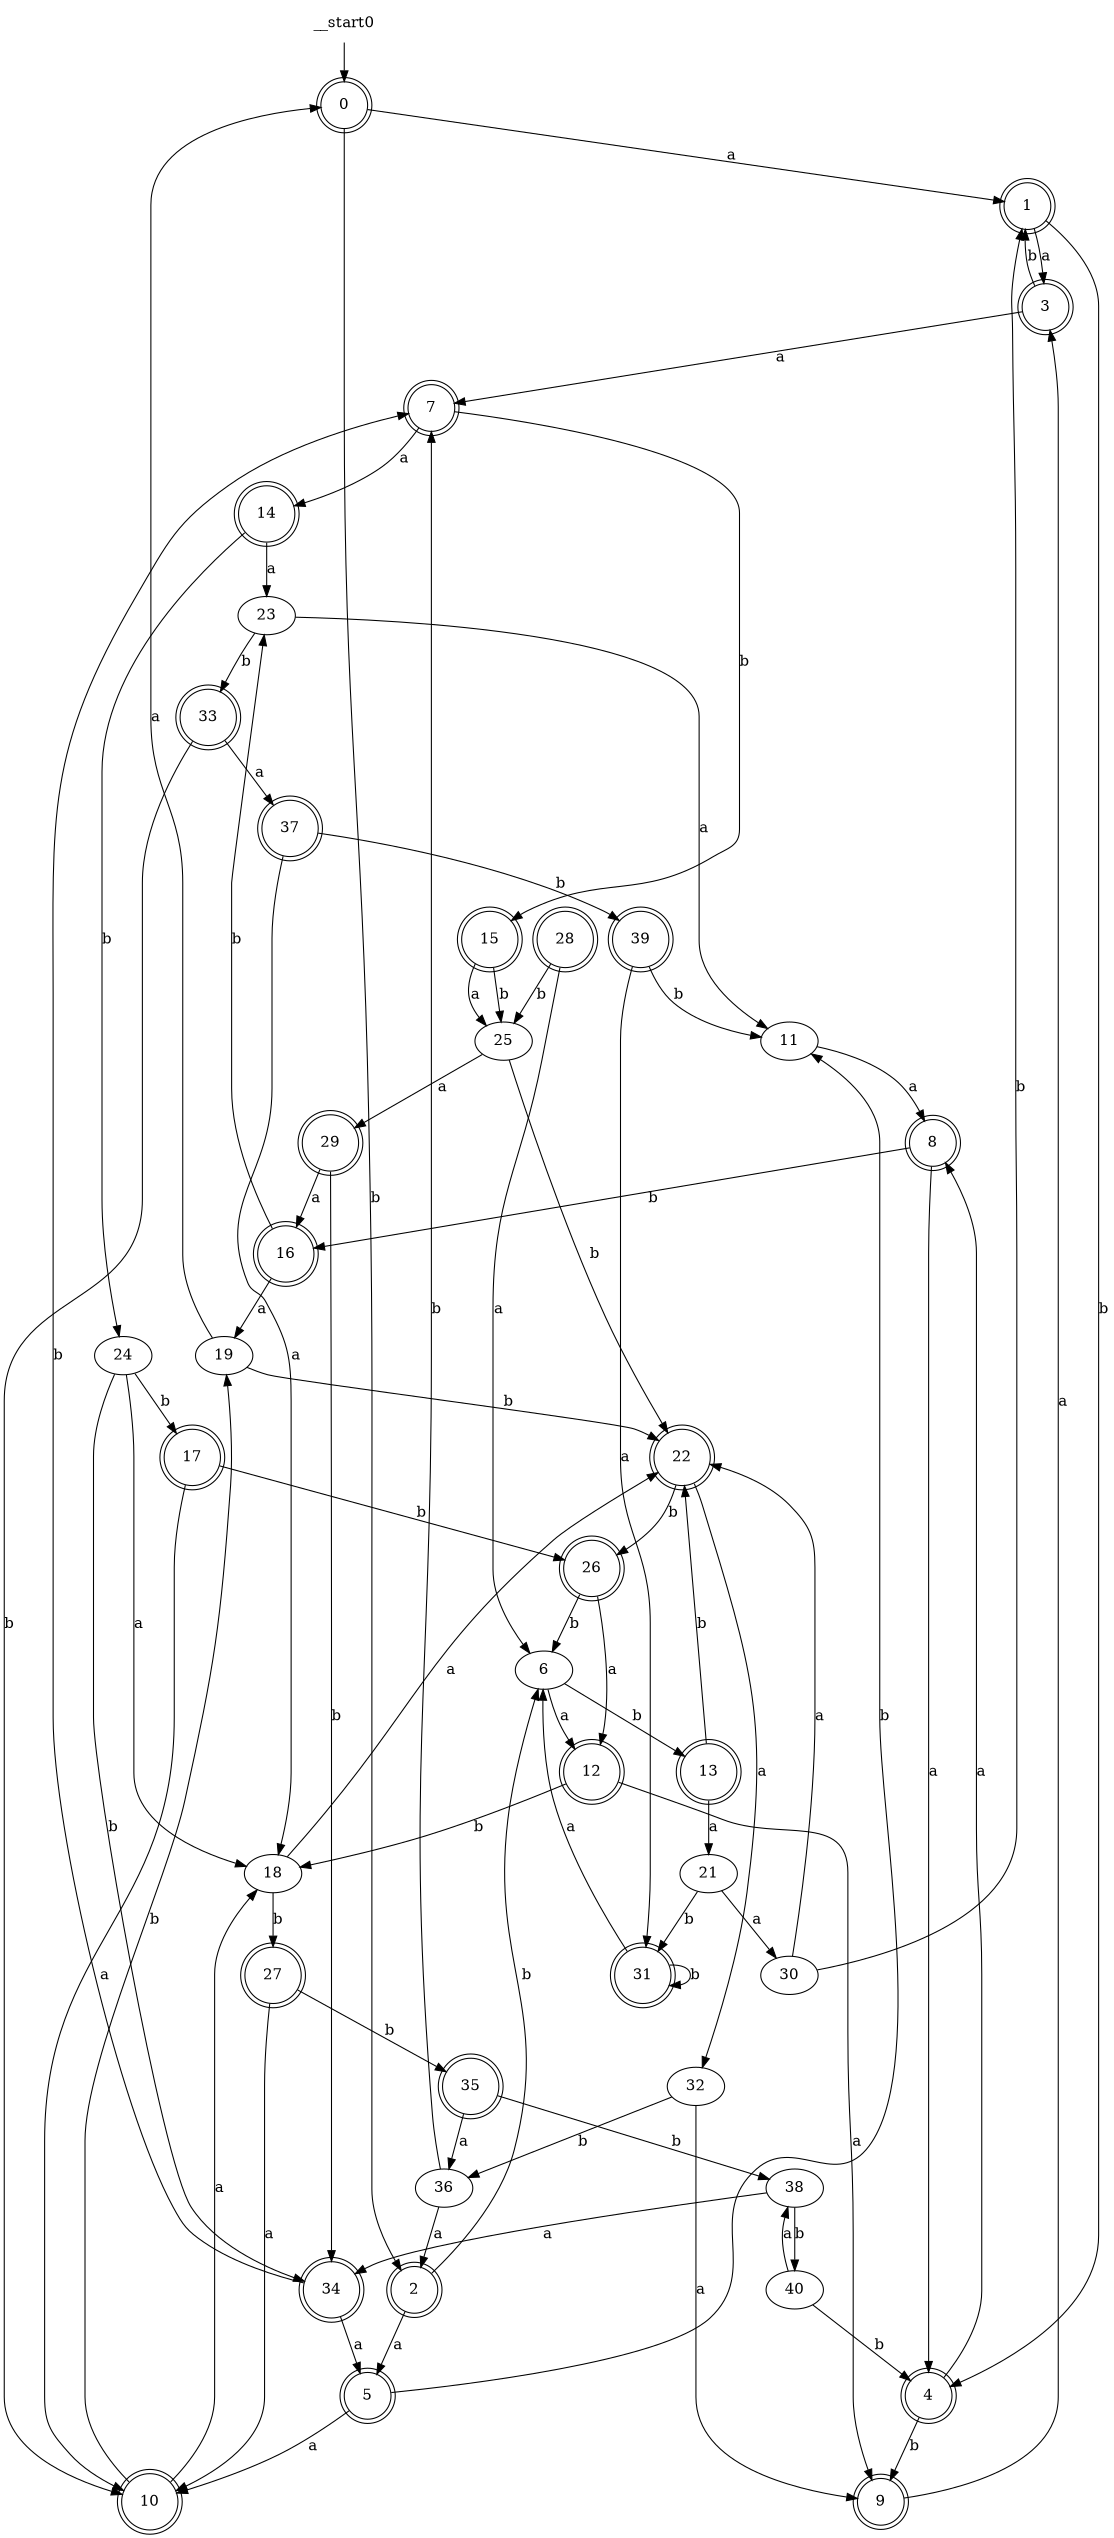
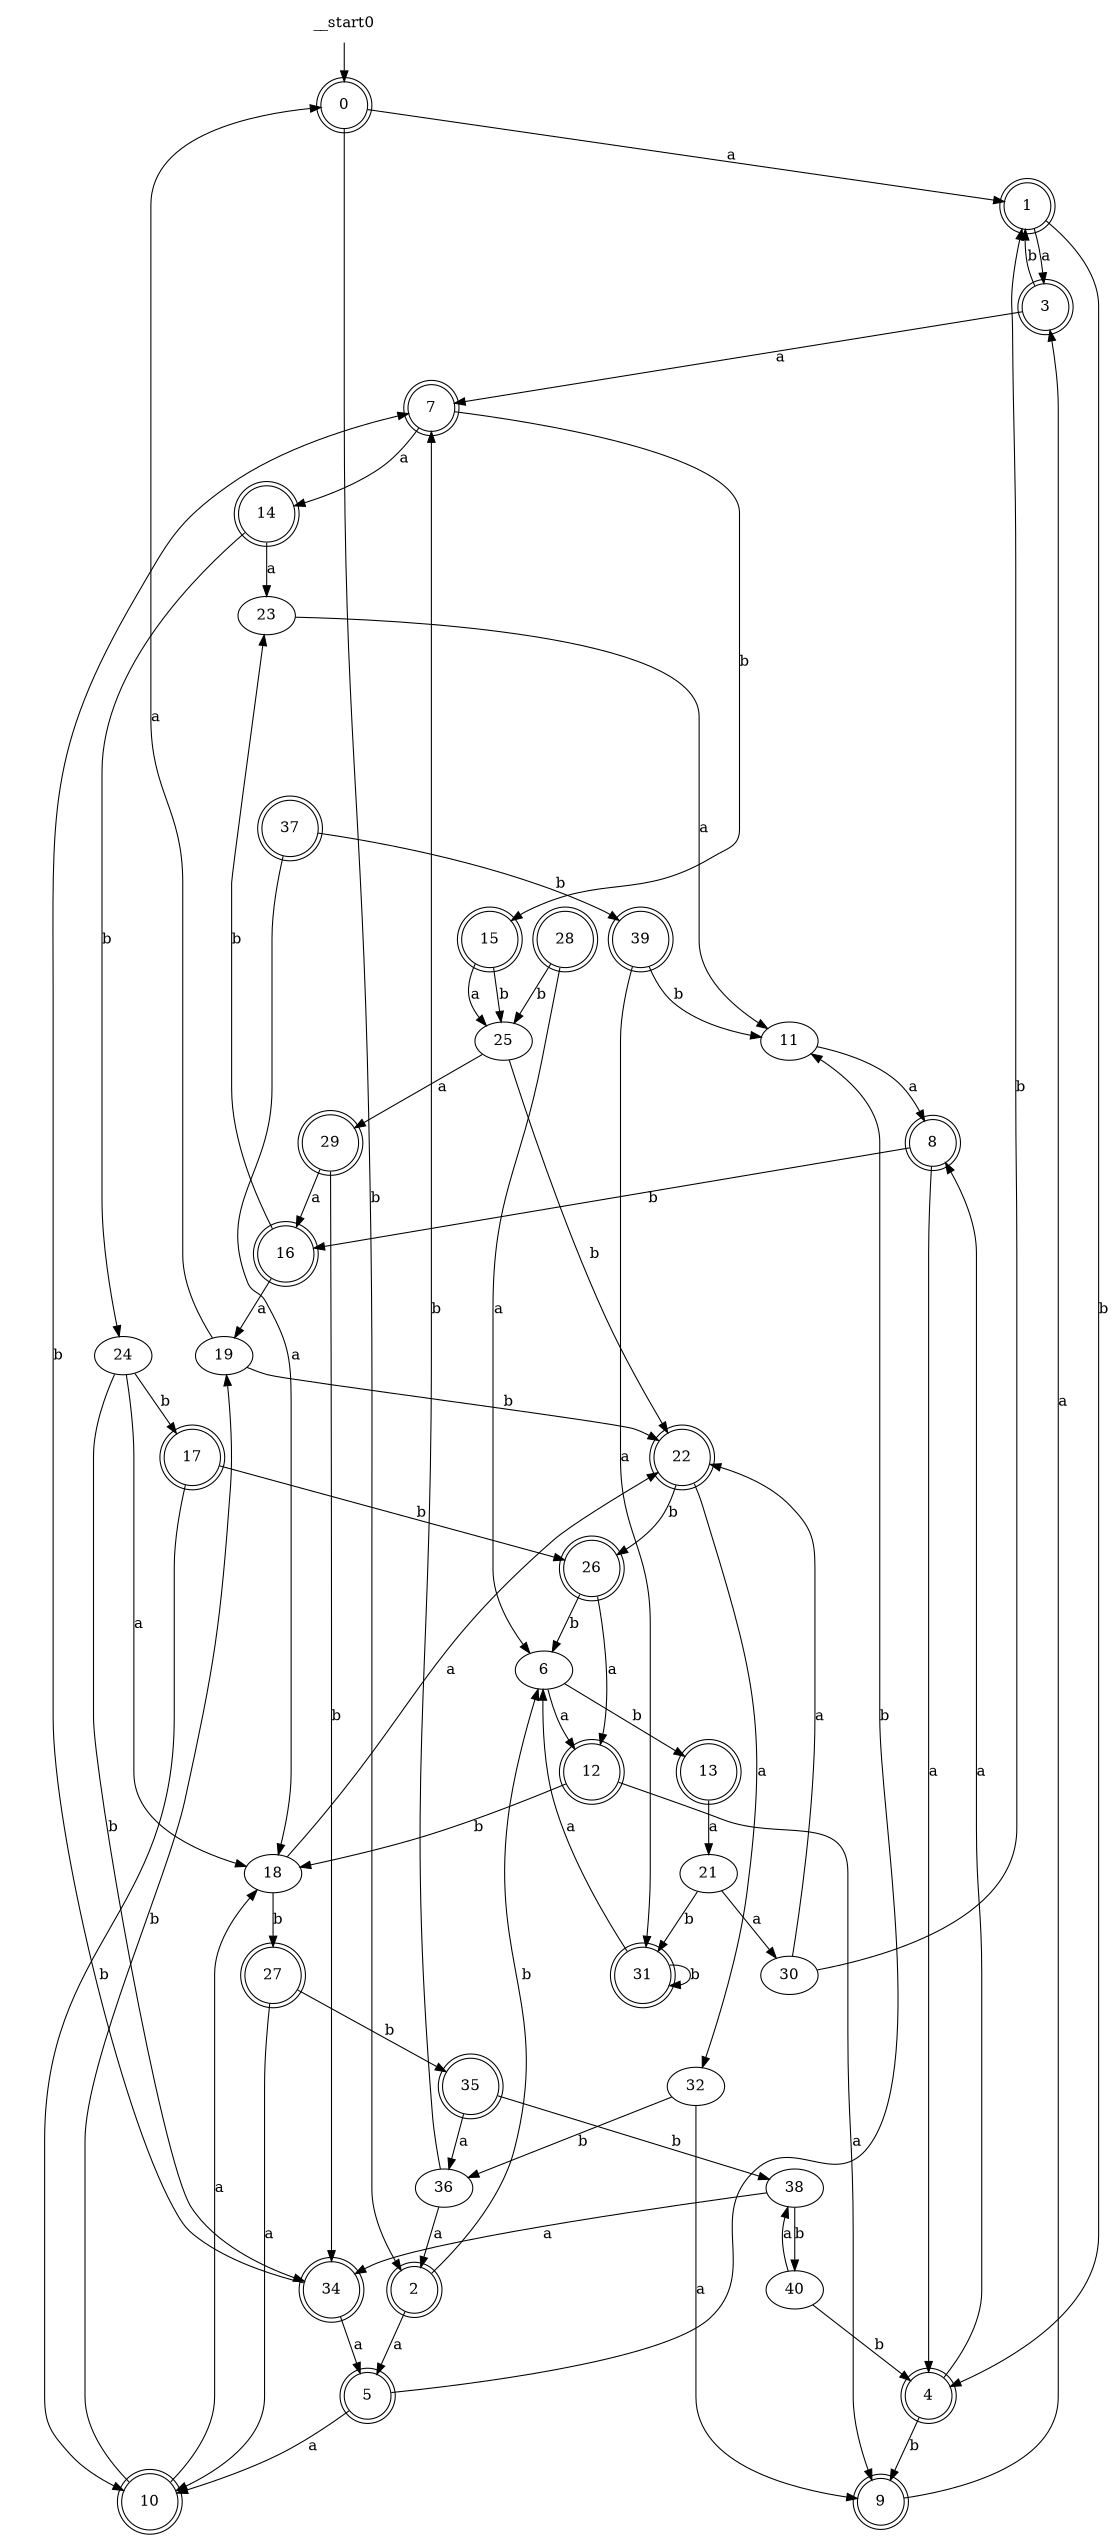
node "33": removed
edge "13" -> "22": removed, label "b"
edge "17" -> "10": label "a" -> "b"
